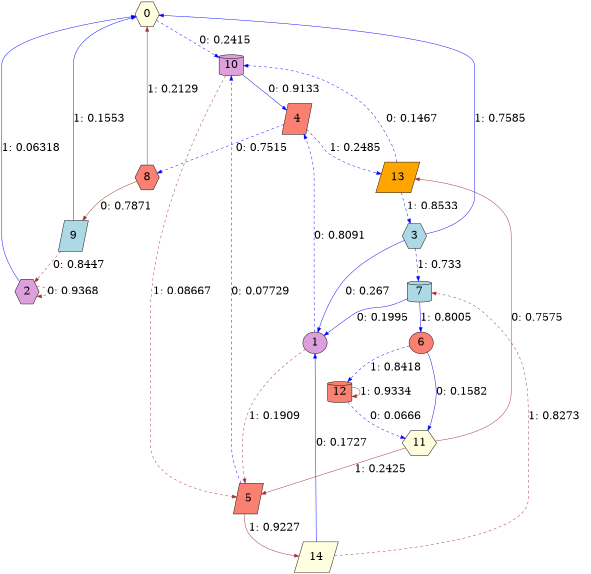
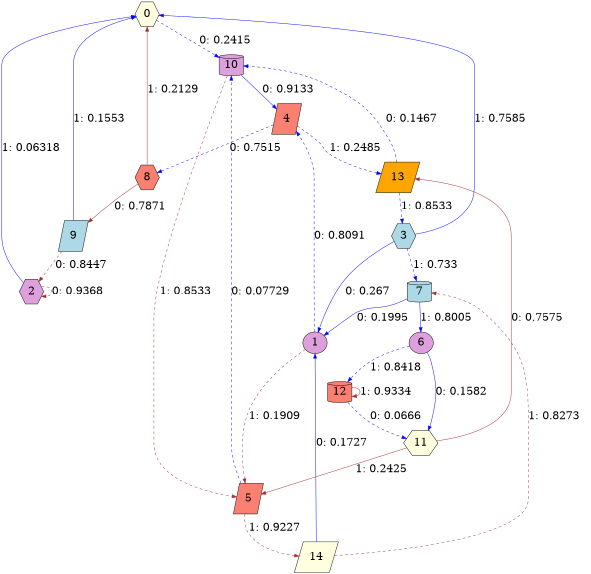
edge "10" -> "5": label "1: 0.08667  " -> "1: 0.8533   "
node "6": fillcolor salmon -> plum
edge "5" -> "14": style solid -> dashed
